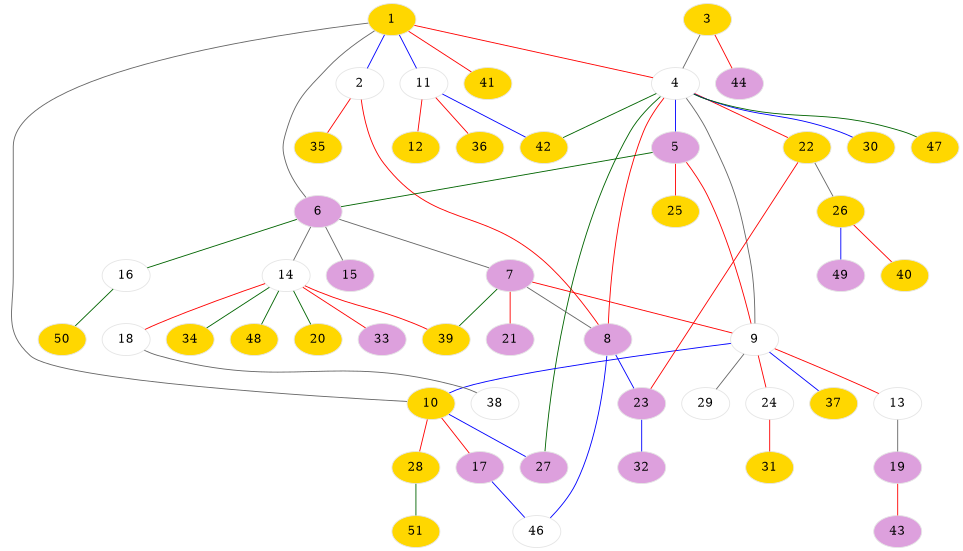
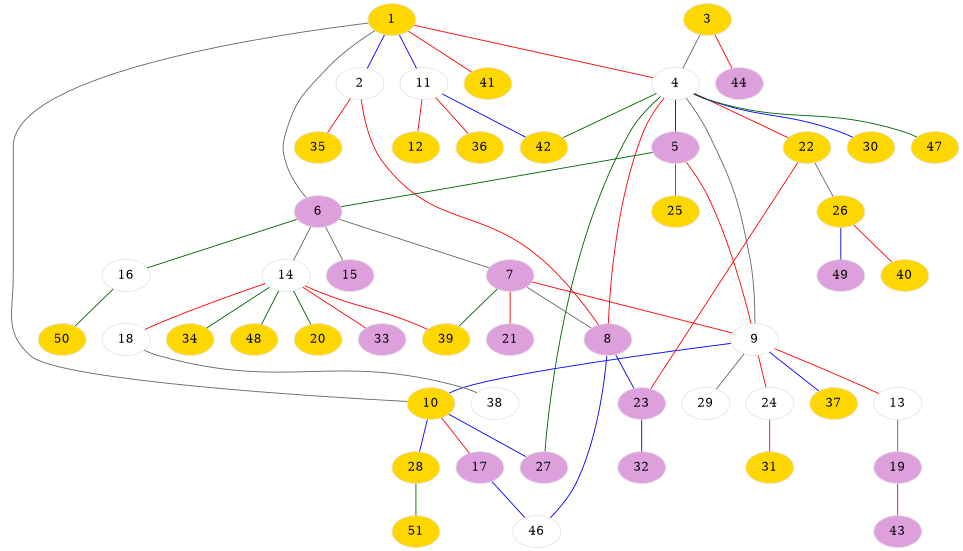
edge "10" -- "28": color red -> blue
